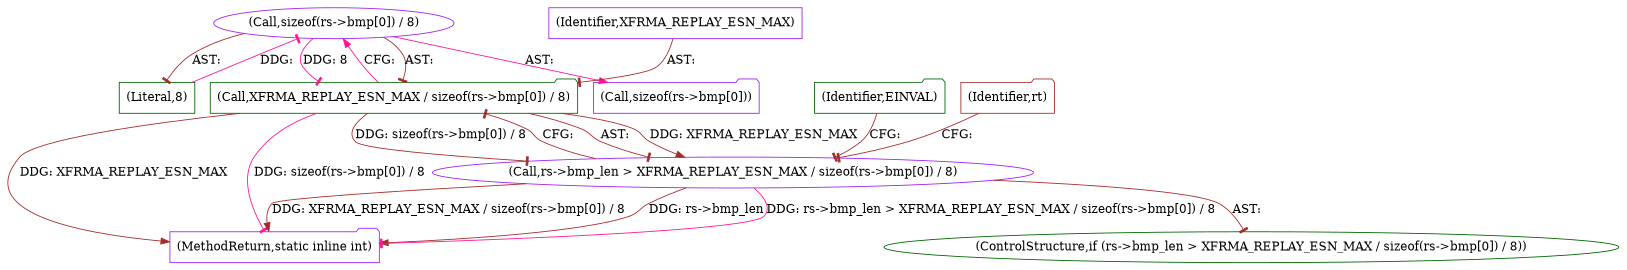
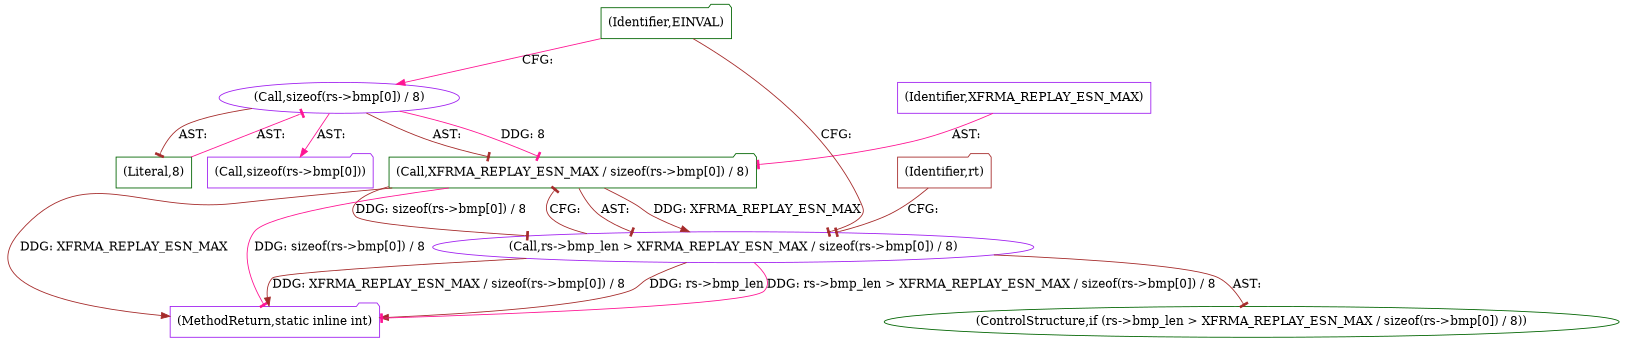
edge "(Literal,8)" -> "(Call,sizeof(rs->bmp[0]) / 8)": label "DDG: " -> "AST: "
edge "(Call,XFRMA_REPLAY_ESN_MAX / sizeof(rs->bmp[0]) / 8)" -> "(Call,sizeof(rs->bmp[0]) / 8)": now "(Identifier,EINVAL)" -> "(Call,sizeof(rs->bmp[0]) / 8)"
edge "(Identifier,XFRMA_REPLAY_ESN_MAX)" -> "(Call,XFRMA_REPLAY_ESN_MAX / sizeof(rs->bmp[0]) / 8)": color brown -> deeppink
